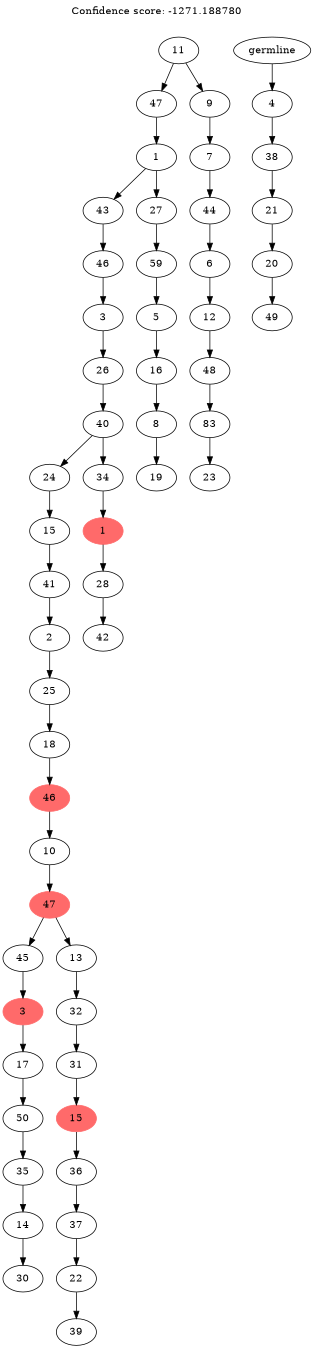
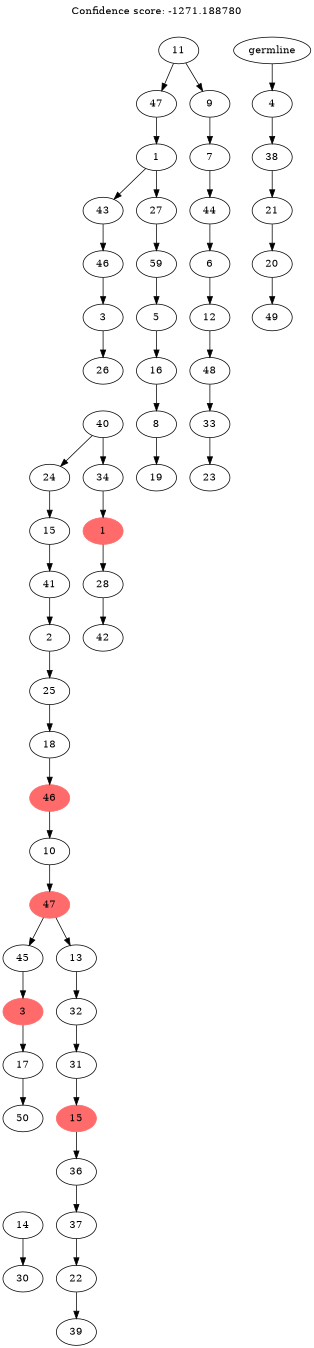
edge "26" -> "40": removed
node "83": label "83" -> "33"
node "35": removed
